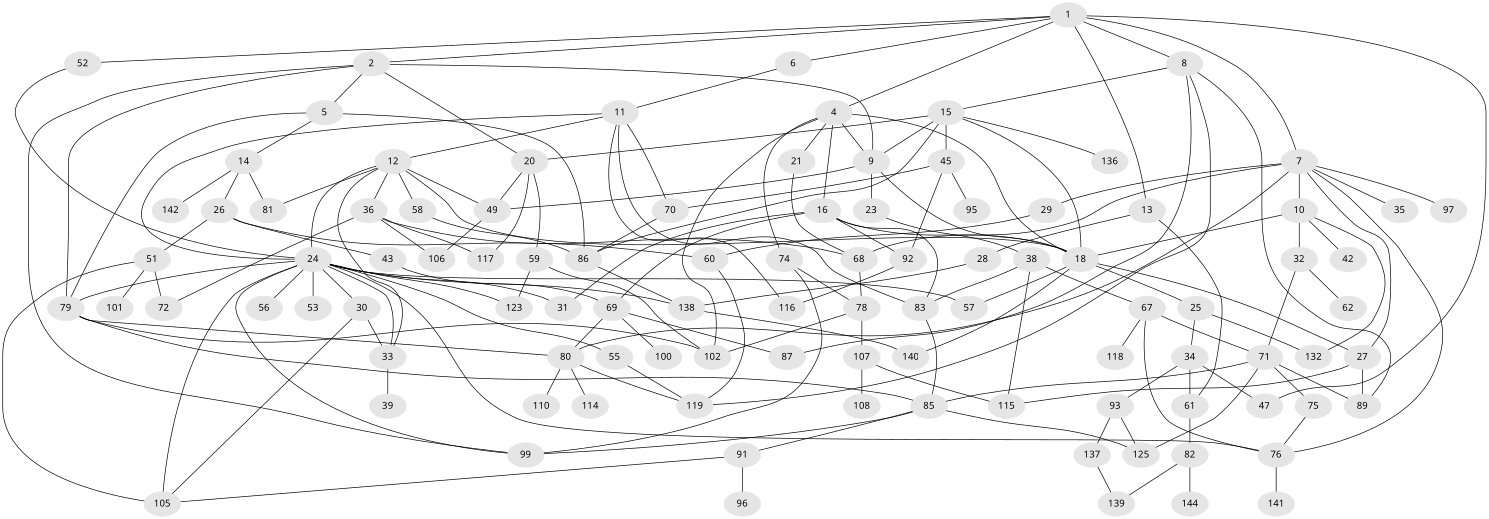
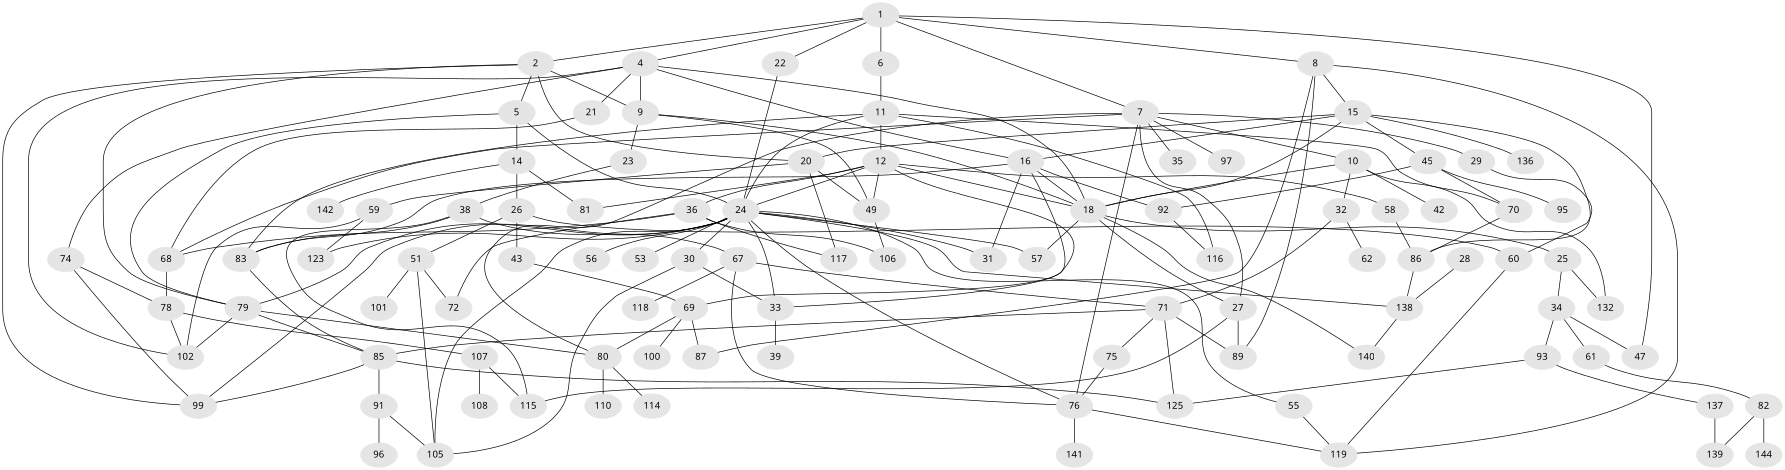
node "52": label "52" -> "22"
edge "5" -- "86": now "5" -- "24"
edge "15" -- "9": now "15" -- "16"
node "13": removed
edge "80" -- "119": now "76" -- "119"
